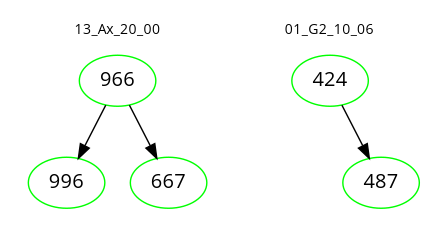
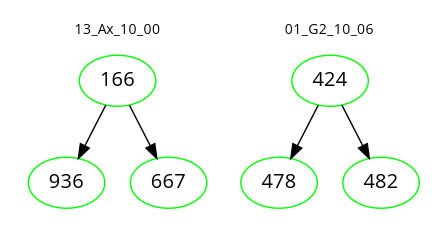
cluster "13_Ax_20_00": label "13_Ax_20_00" -> "13_Ax_10_00"
node "966": label "966" -> "166"
node "996": label "996" -> "936"
node "478": added
node "487": label "487" -> "482"
